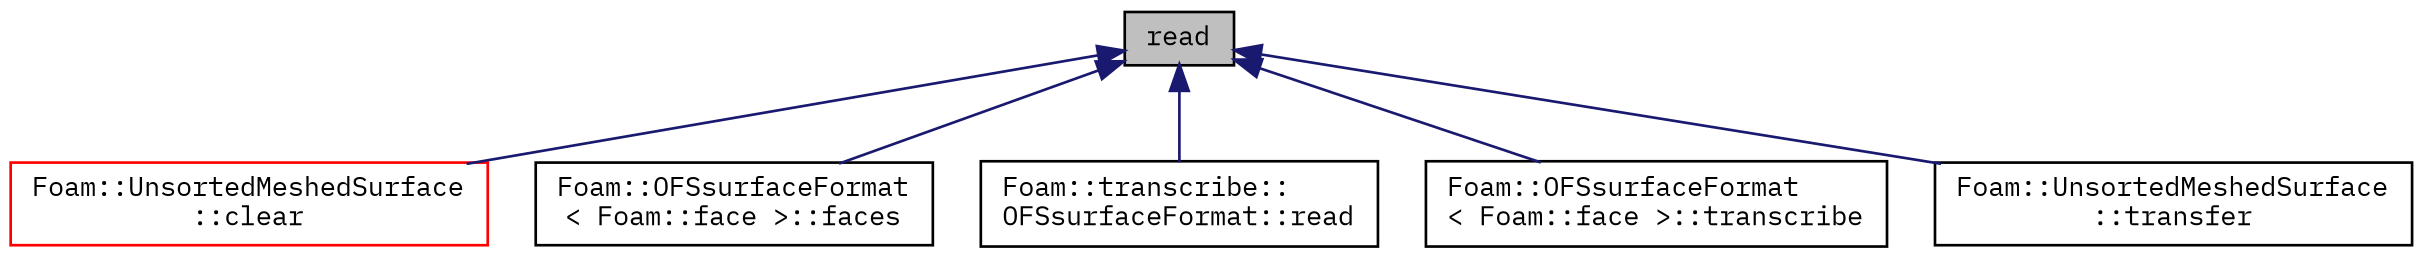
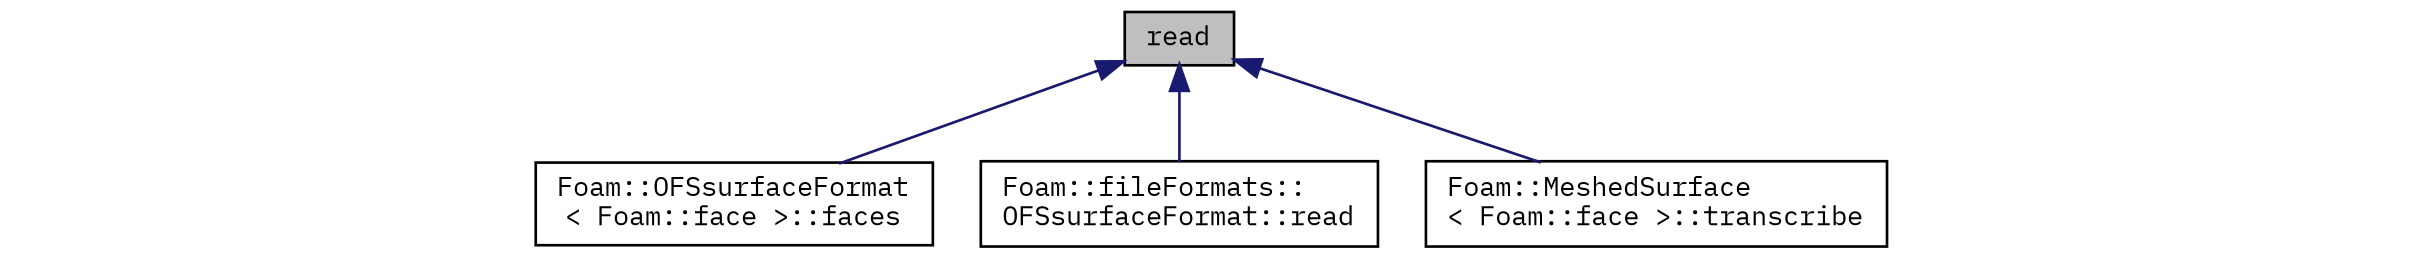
node "Foam::UnsortedMeshedSurface ::clear": removed
node "Foam::transcribe:: OFSsurfaceFormat::read": label "Foam::transcribe:: OFSsurfaceFormat::read" -> "Foam::fileFormats:: OFSsurfaceFormat::read"
node "Foam::OFSsurfaceFormat < Foam::face >::transcribe": label "Foam::OFSsurfaceFormat < Foam::face >::transcribe" -> "Foam::MeshedSurface < Foam::face >::transcribe"
node "Foam::UnsortedMeshedSurface ::transfer": removed
